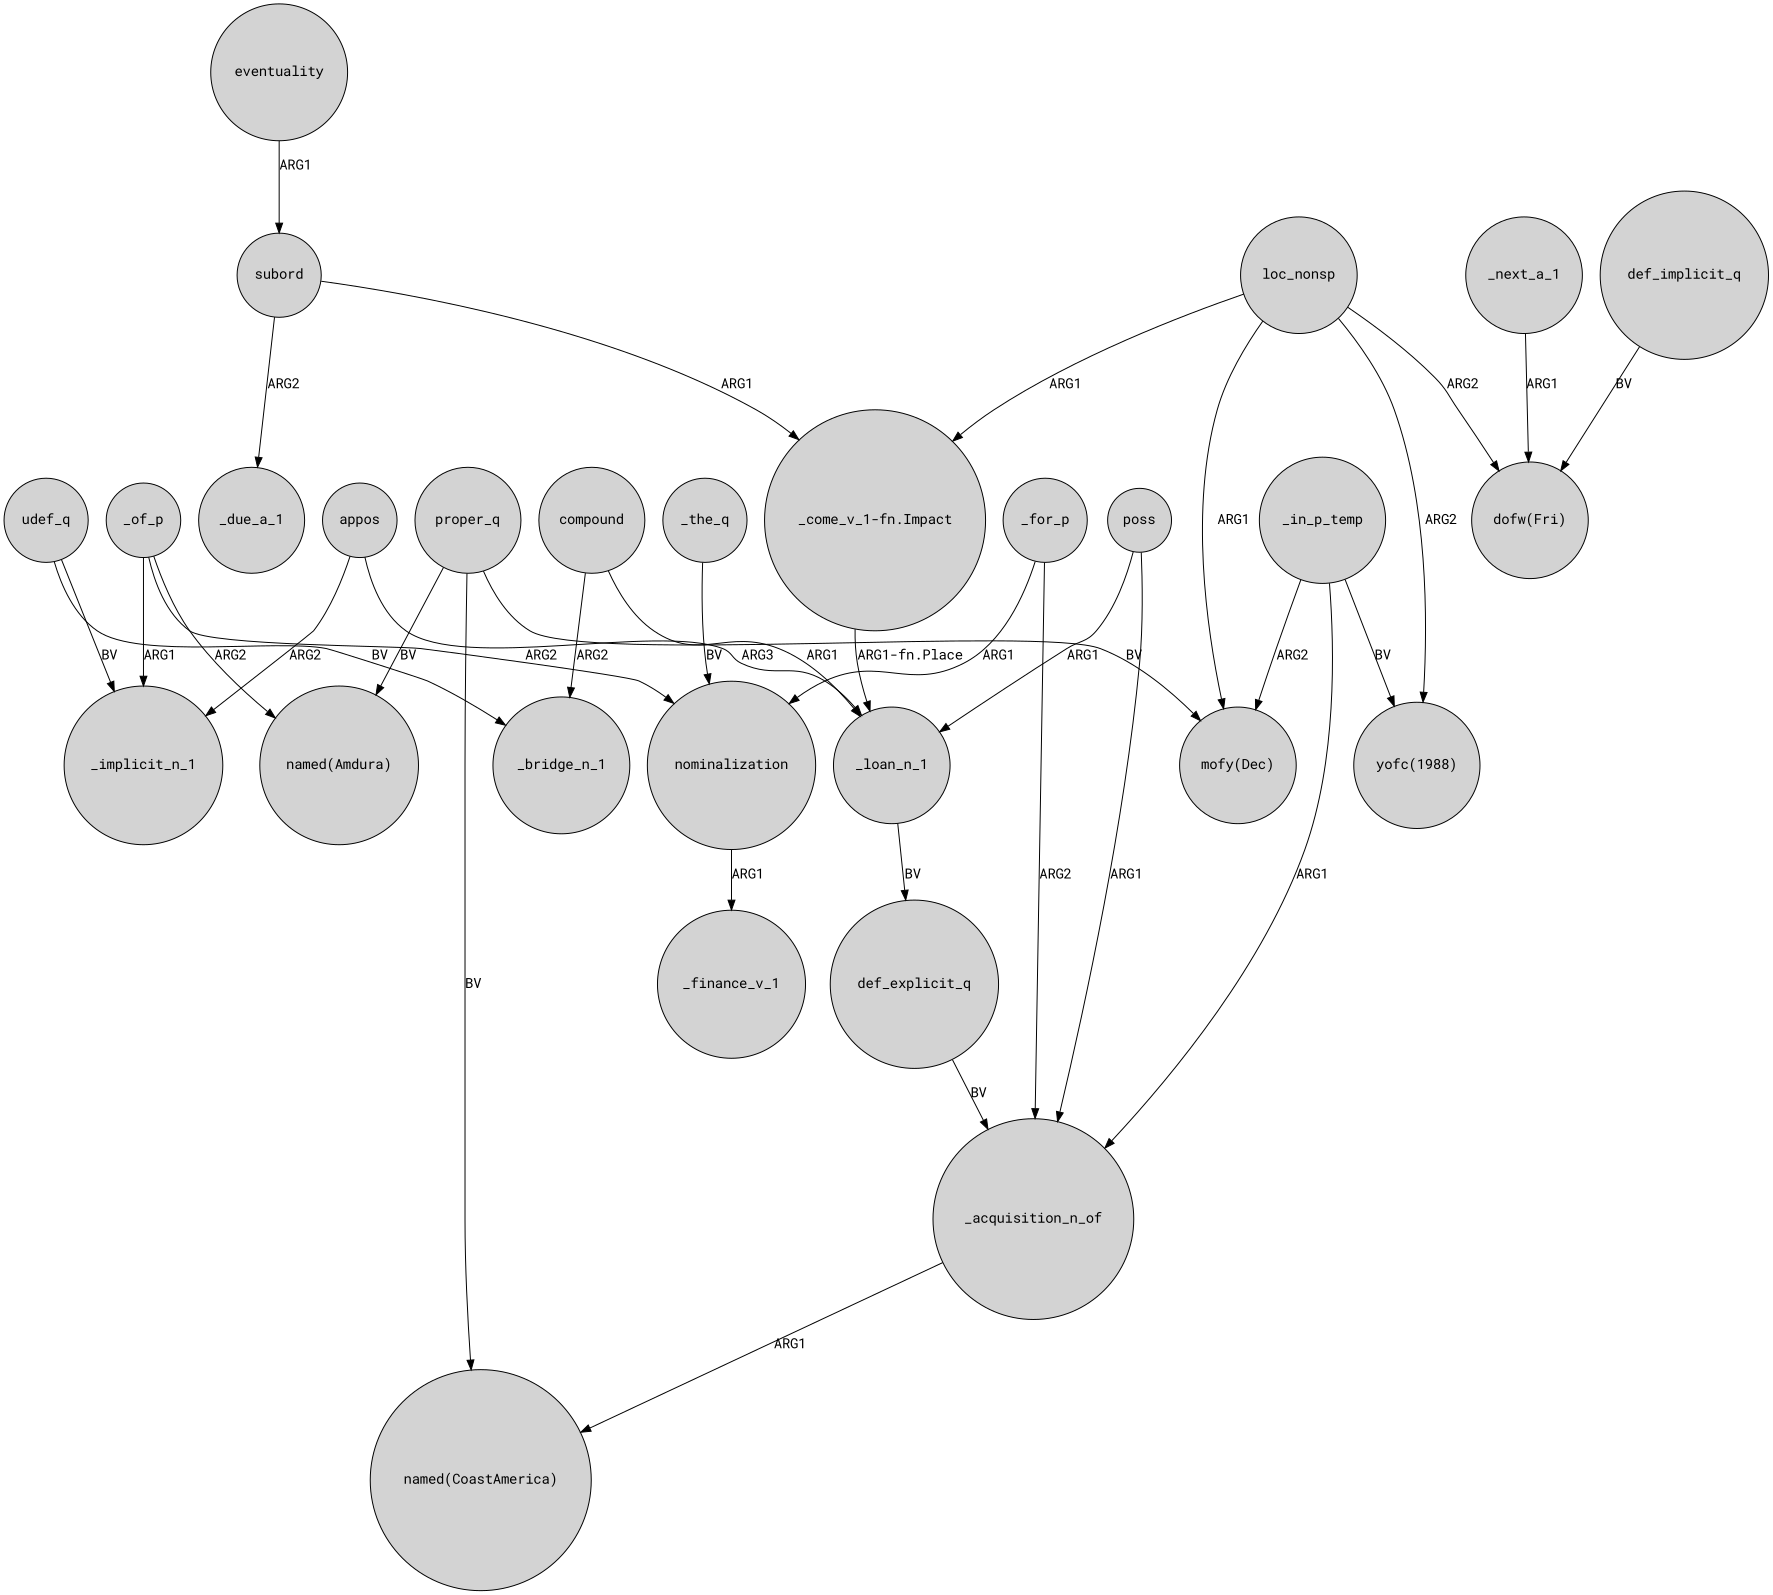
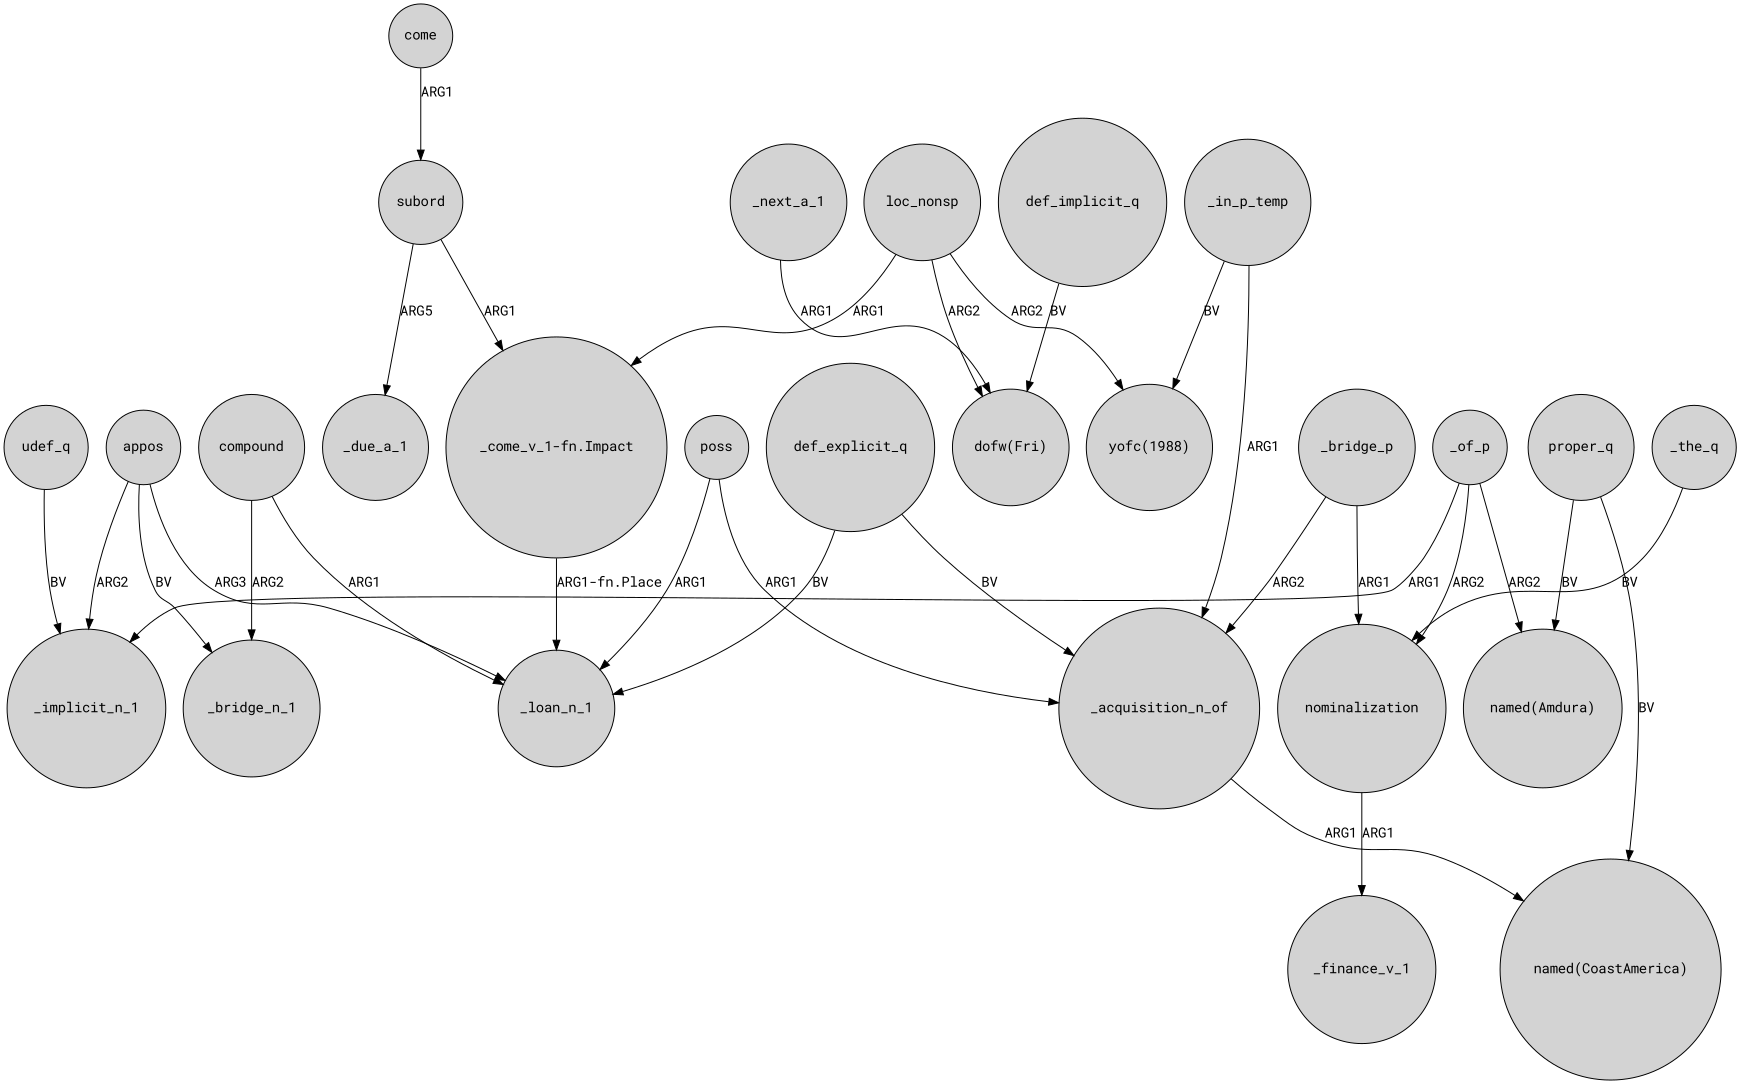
node "eventuality": label "eventuality" -> "come"
edge "subord" -> "_due_a_1": label "ARG2" -> "ARG5"
node "_for_p": label "_for_p" -> "_bridge_p"
edge "udef_q" -> "_bridge_n_1": now "appos" -> "_bridge_n_1"
node "mofy(Dec)": removed
edge "_loan_n_1" -> "def_explicit_q": reversed
